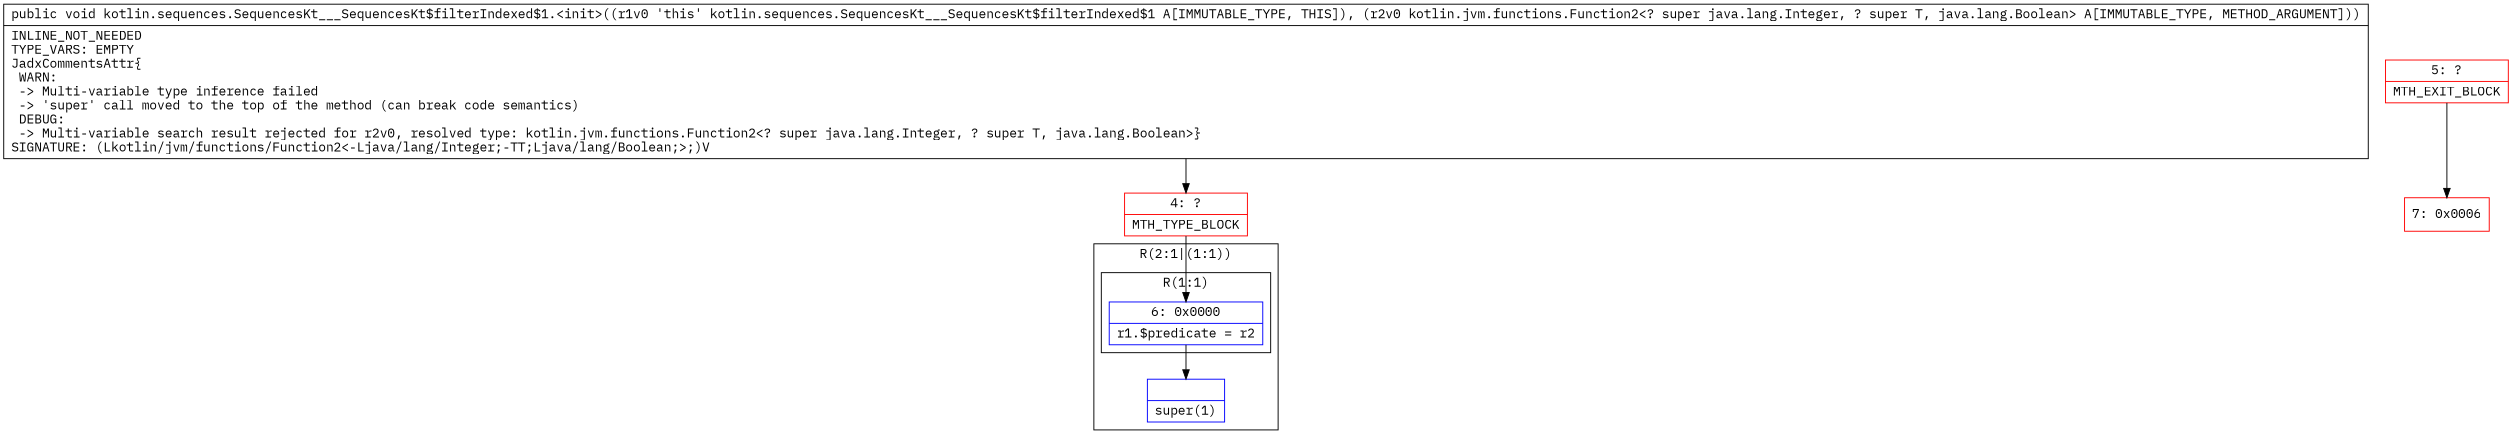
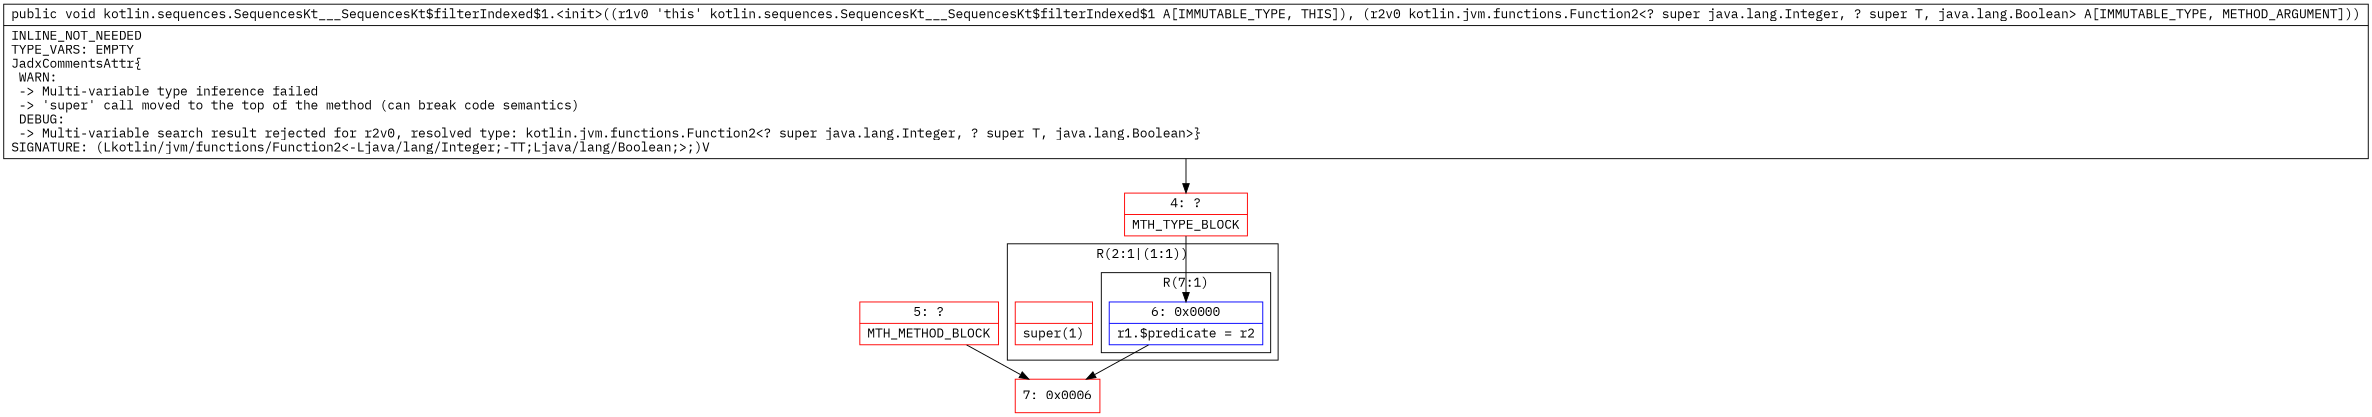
node "5: ?": text "MTH_EXIT_BLOCK" -> "MTH_METHOD_BLOCK"
cluster "R(1:1)": label "R(1:1)" -> "R(7:1)"
edge "6: 0x0000" -> "super(1)": now "6: 0x0000" -> "7: 0x0006"
node "super(1)": color blue -> red
